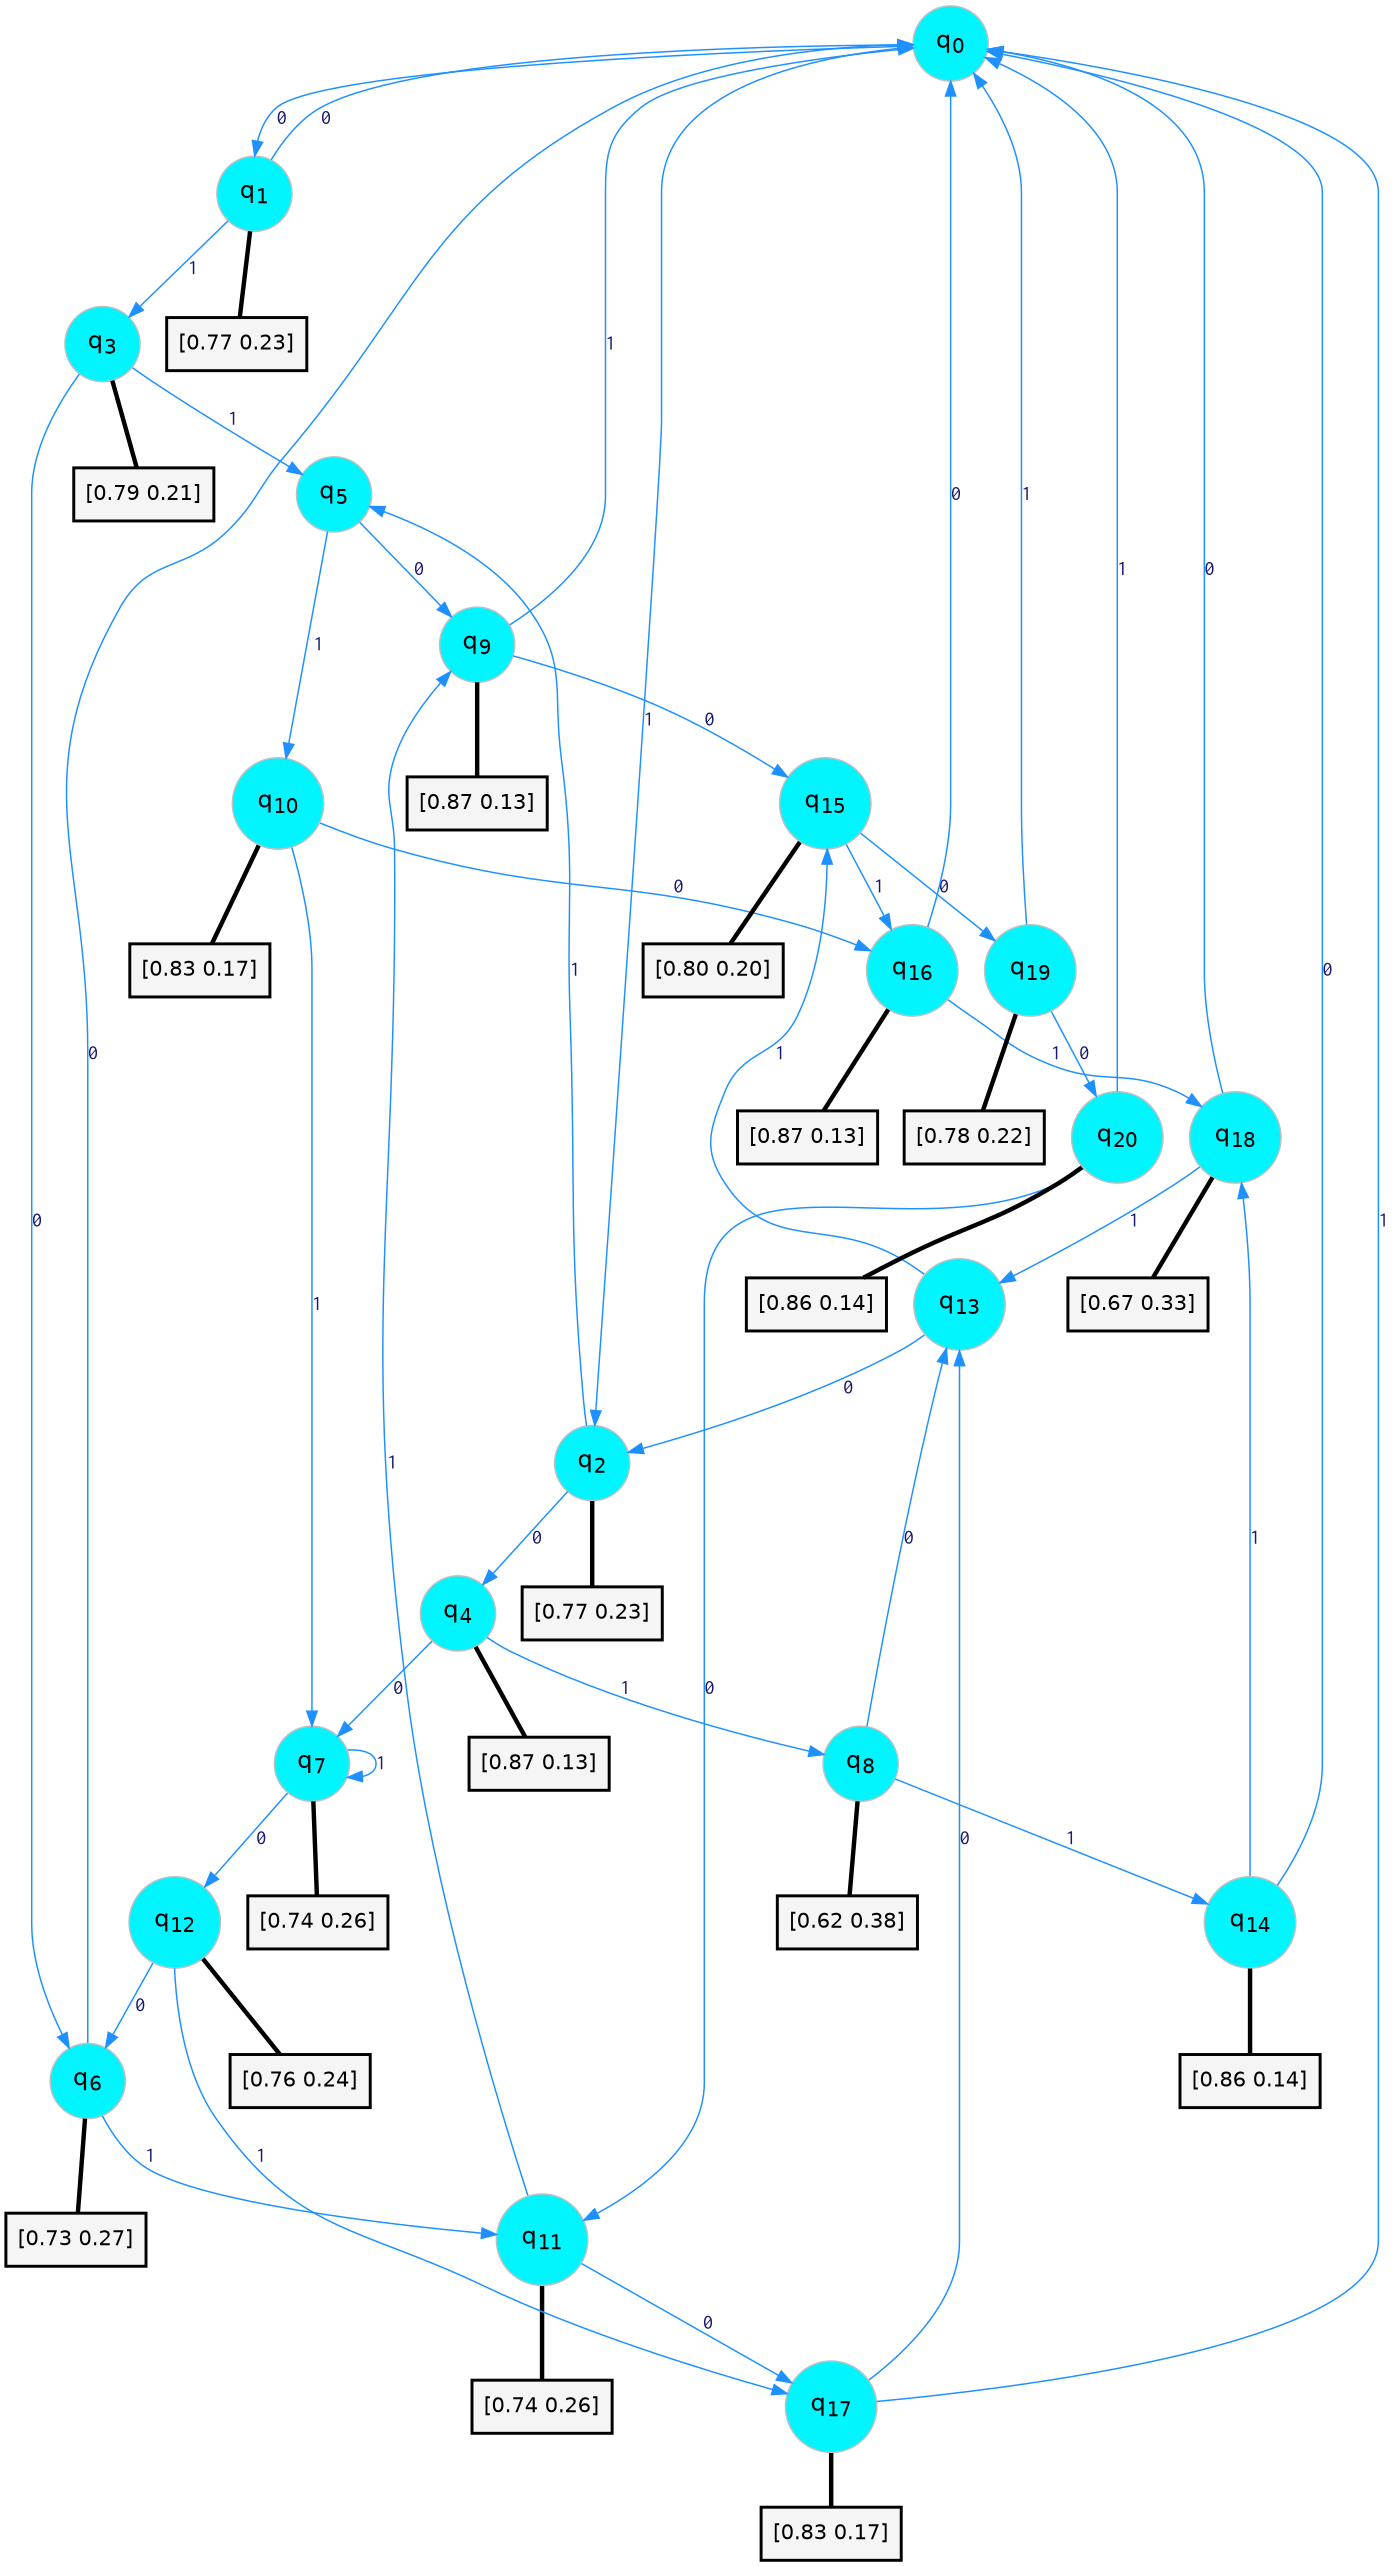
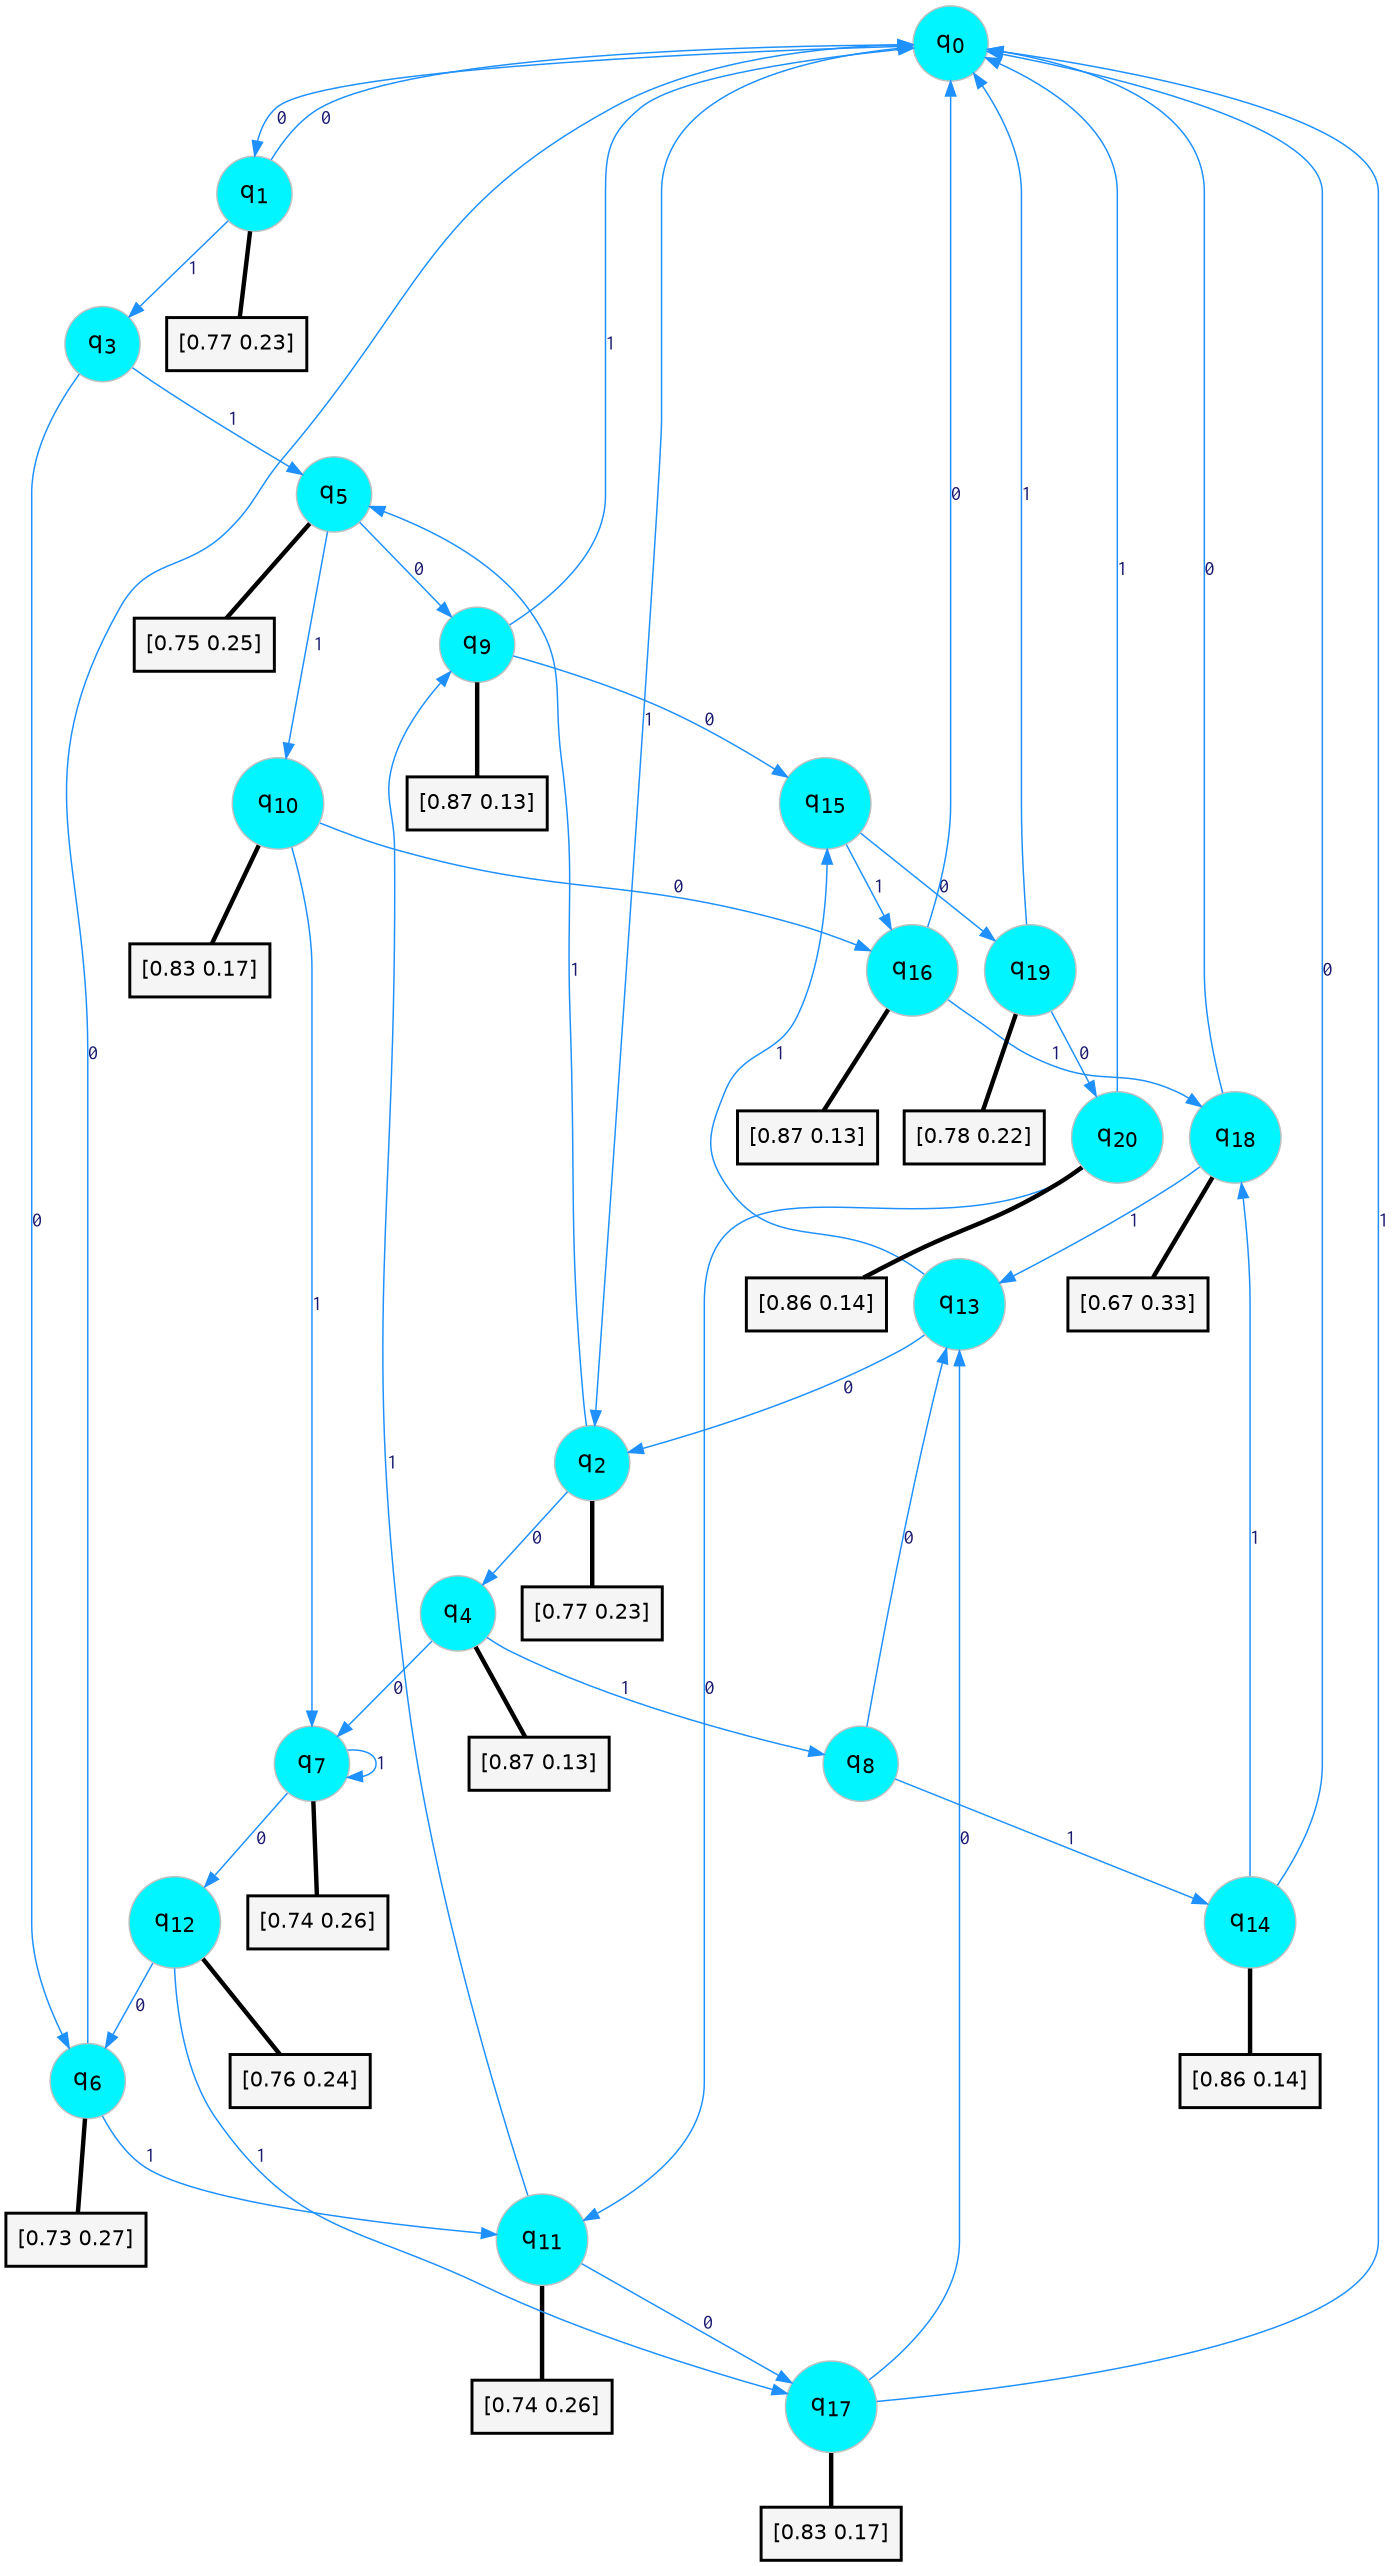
node "[0.79 0.21]": removed
node "[0.75 0.25]": added
node "[0.80 0.20]": removed
node "[0.62 0.38]": removed
